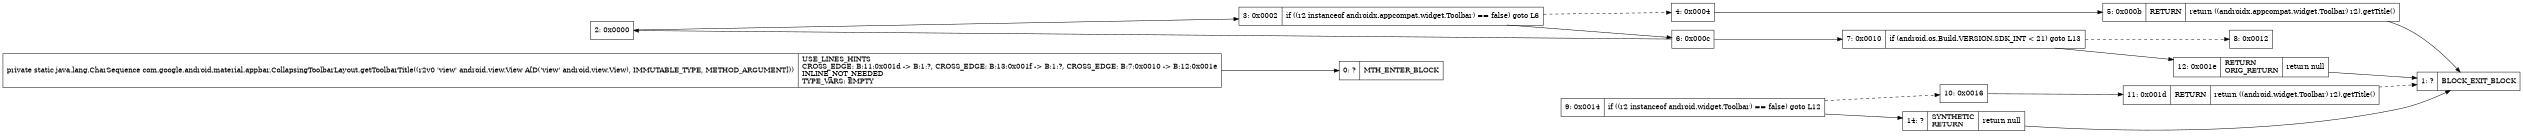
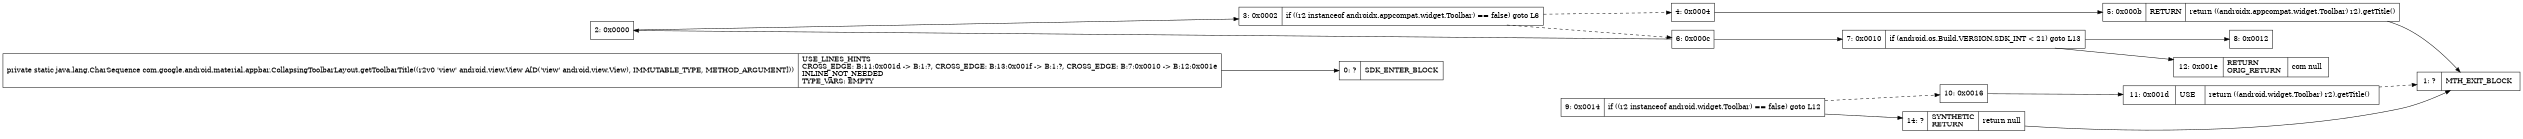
edge "3: 0x0002" -> "6: 0x000c": style solid -> dashed
edge "7: 0x0010" -> "8: 0x0012": style dashed -> solid
node "12: 0x001e": text "return null" -> "com null"
node "0: ?": text "MTH_ENTER_BLOCK" -> "SDK_ENTER_BLOCK"
edge "12: 0x001e" -> "1: ?": removed
node "1: ?": text "BLOCK_EXIT_BLOCK" -> "MTH_EXIT_BLOCK"
node "11: 0x001d": text "RETURN" -> "USE"
